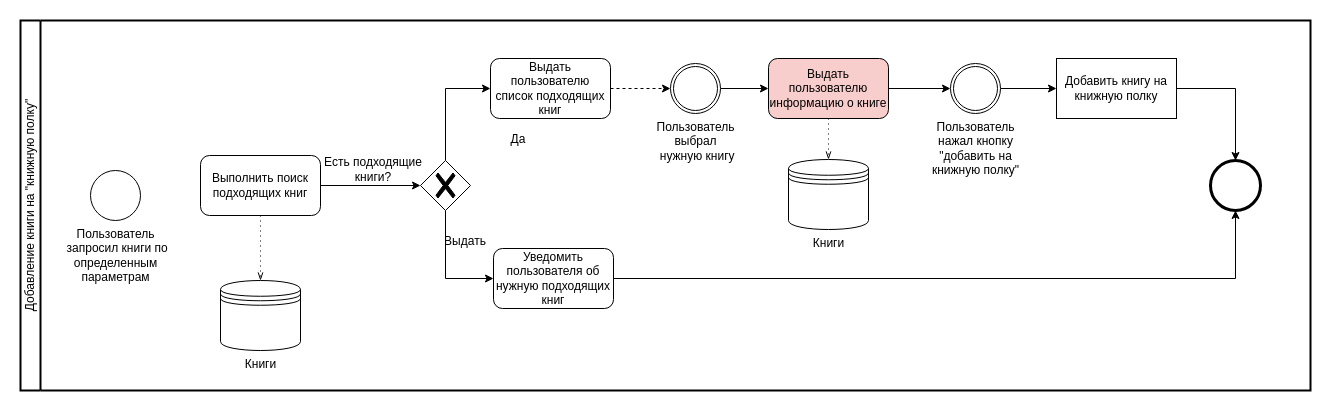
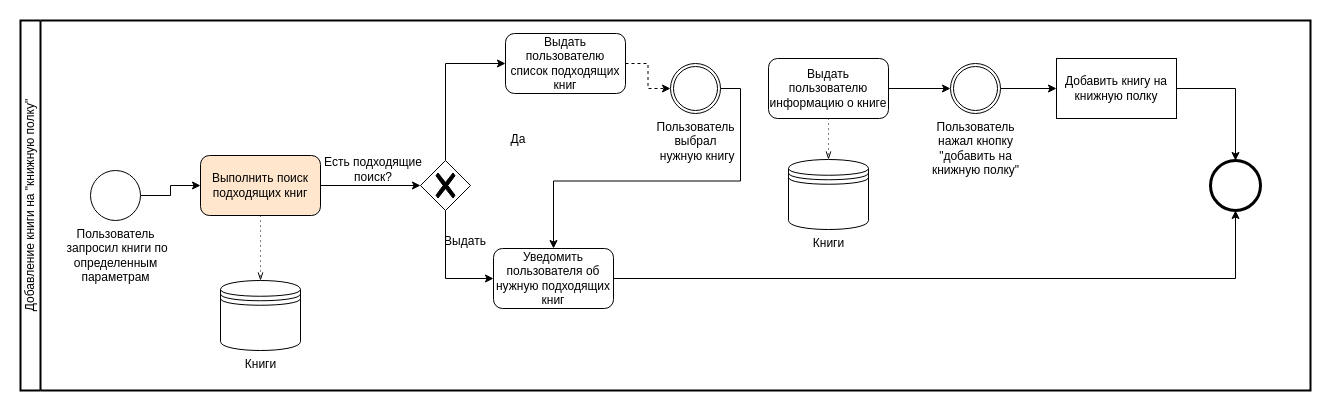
node "Выдать пользователю список подходящих книг": moved (551, 89) -> (566, 64)
edge "Пользователь выбрал нужную книгу" -> "Выдать пользователю информацию о книге": now "Пользователь выбрал нужную книгу" -> "Уведомить пользователя об нужную подходящих книг"
node "Выдать пользователю информацию о книге": fillcolor #f8cecc -> #ffffff
node "Есть подходящие книги?": label "Есть подходящие книги?" -> "Есть подходящие поиск?"
node "Выполнить поиск подходящих книг": fillcolor #ffffff -> #ffe6cc
edge "Пользователь запросил книги по определенным параметрам" -> "Выполнить поиск подходящих книг": added
